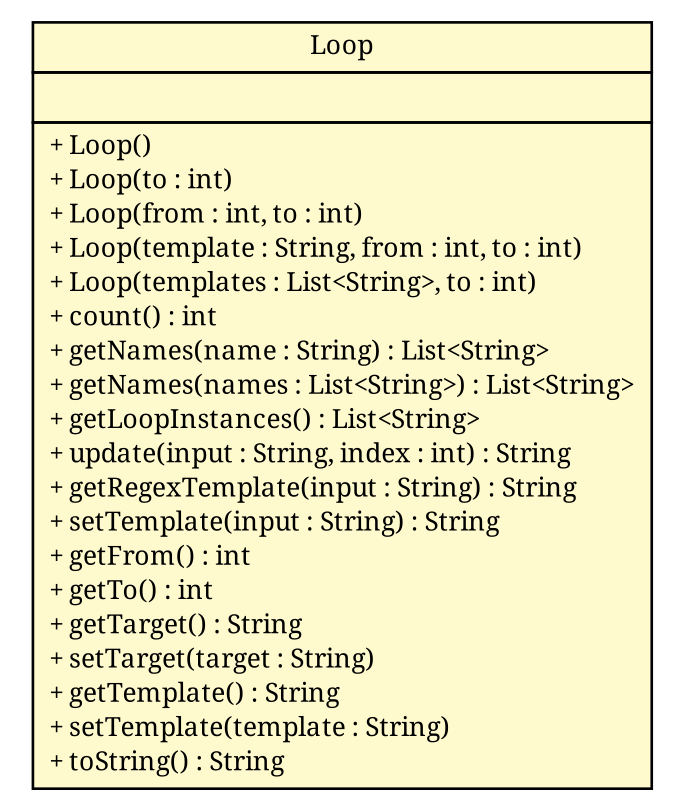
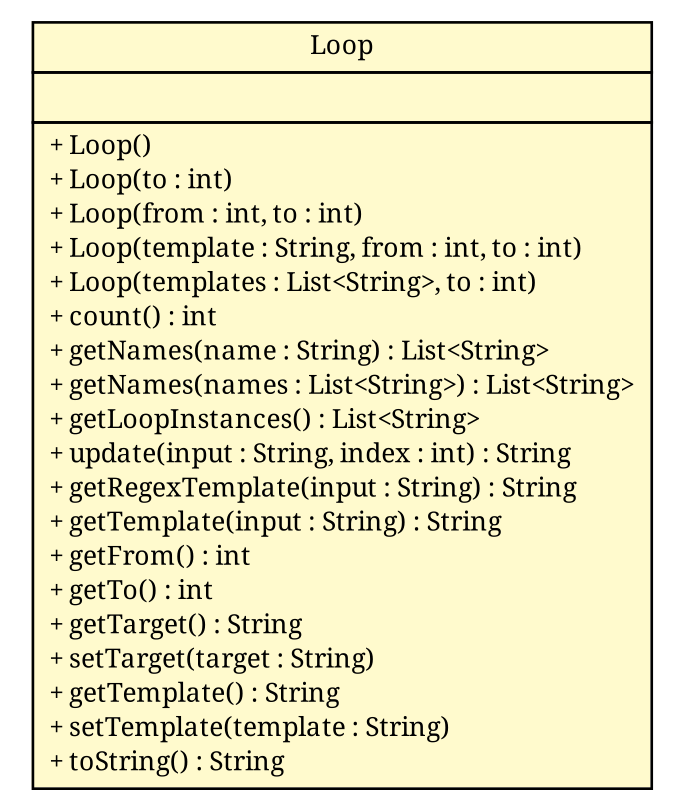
node "Loop": text "+ setTemplate(input : String) : String" -> "+ getTemplate(input : String) : String"
